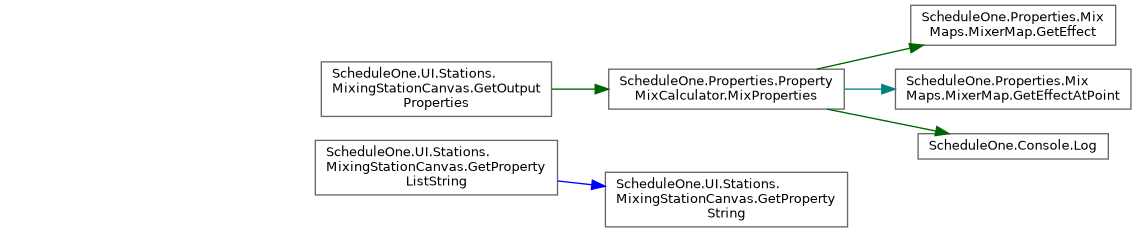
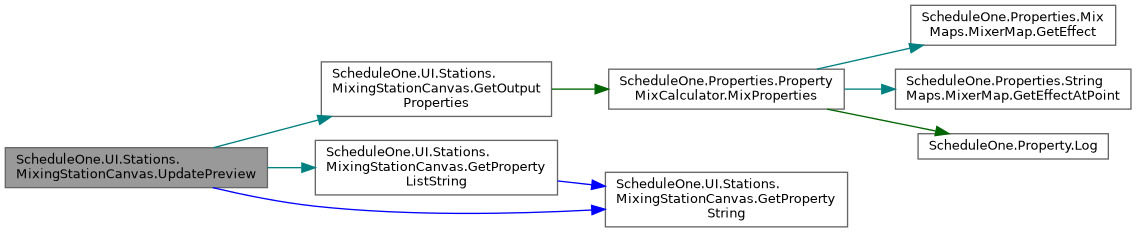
edge "ScheduleOne.Properties.Property MixCalculator.MixProperties" -> "ScheduleOne.Properties.Mix Maps.MixerMap.GetEffect": color darkgreen -> teal
node "ScheduleOne.Properties.Mix Maps.MixerMap.GetEffectAtPoint": label "ScheduleOne.Properties.Mix Maps.MixerMap.GetEffectAtPoint" -> "ScheduleOne.Properties.String Maps.MixerMap.GetEffectAtPoint"
node "ScheduleOne.Console.Log": label "ScheduleOne.Console.Log" -> "ScheduleOne.Property.Log"
node "ScheduleOne.UI.Stations. MixingStationCanvas.UpdatePreview": added
